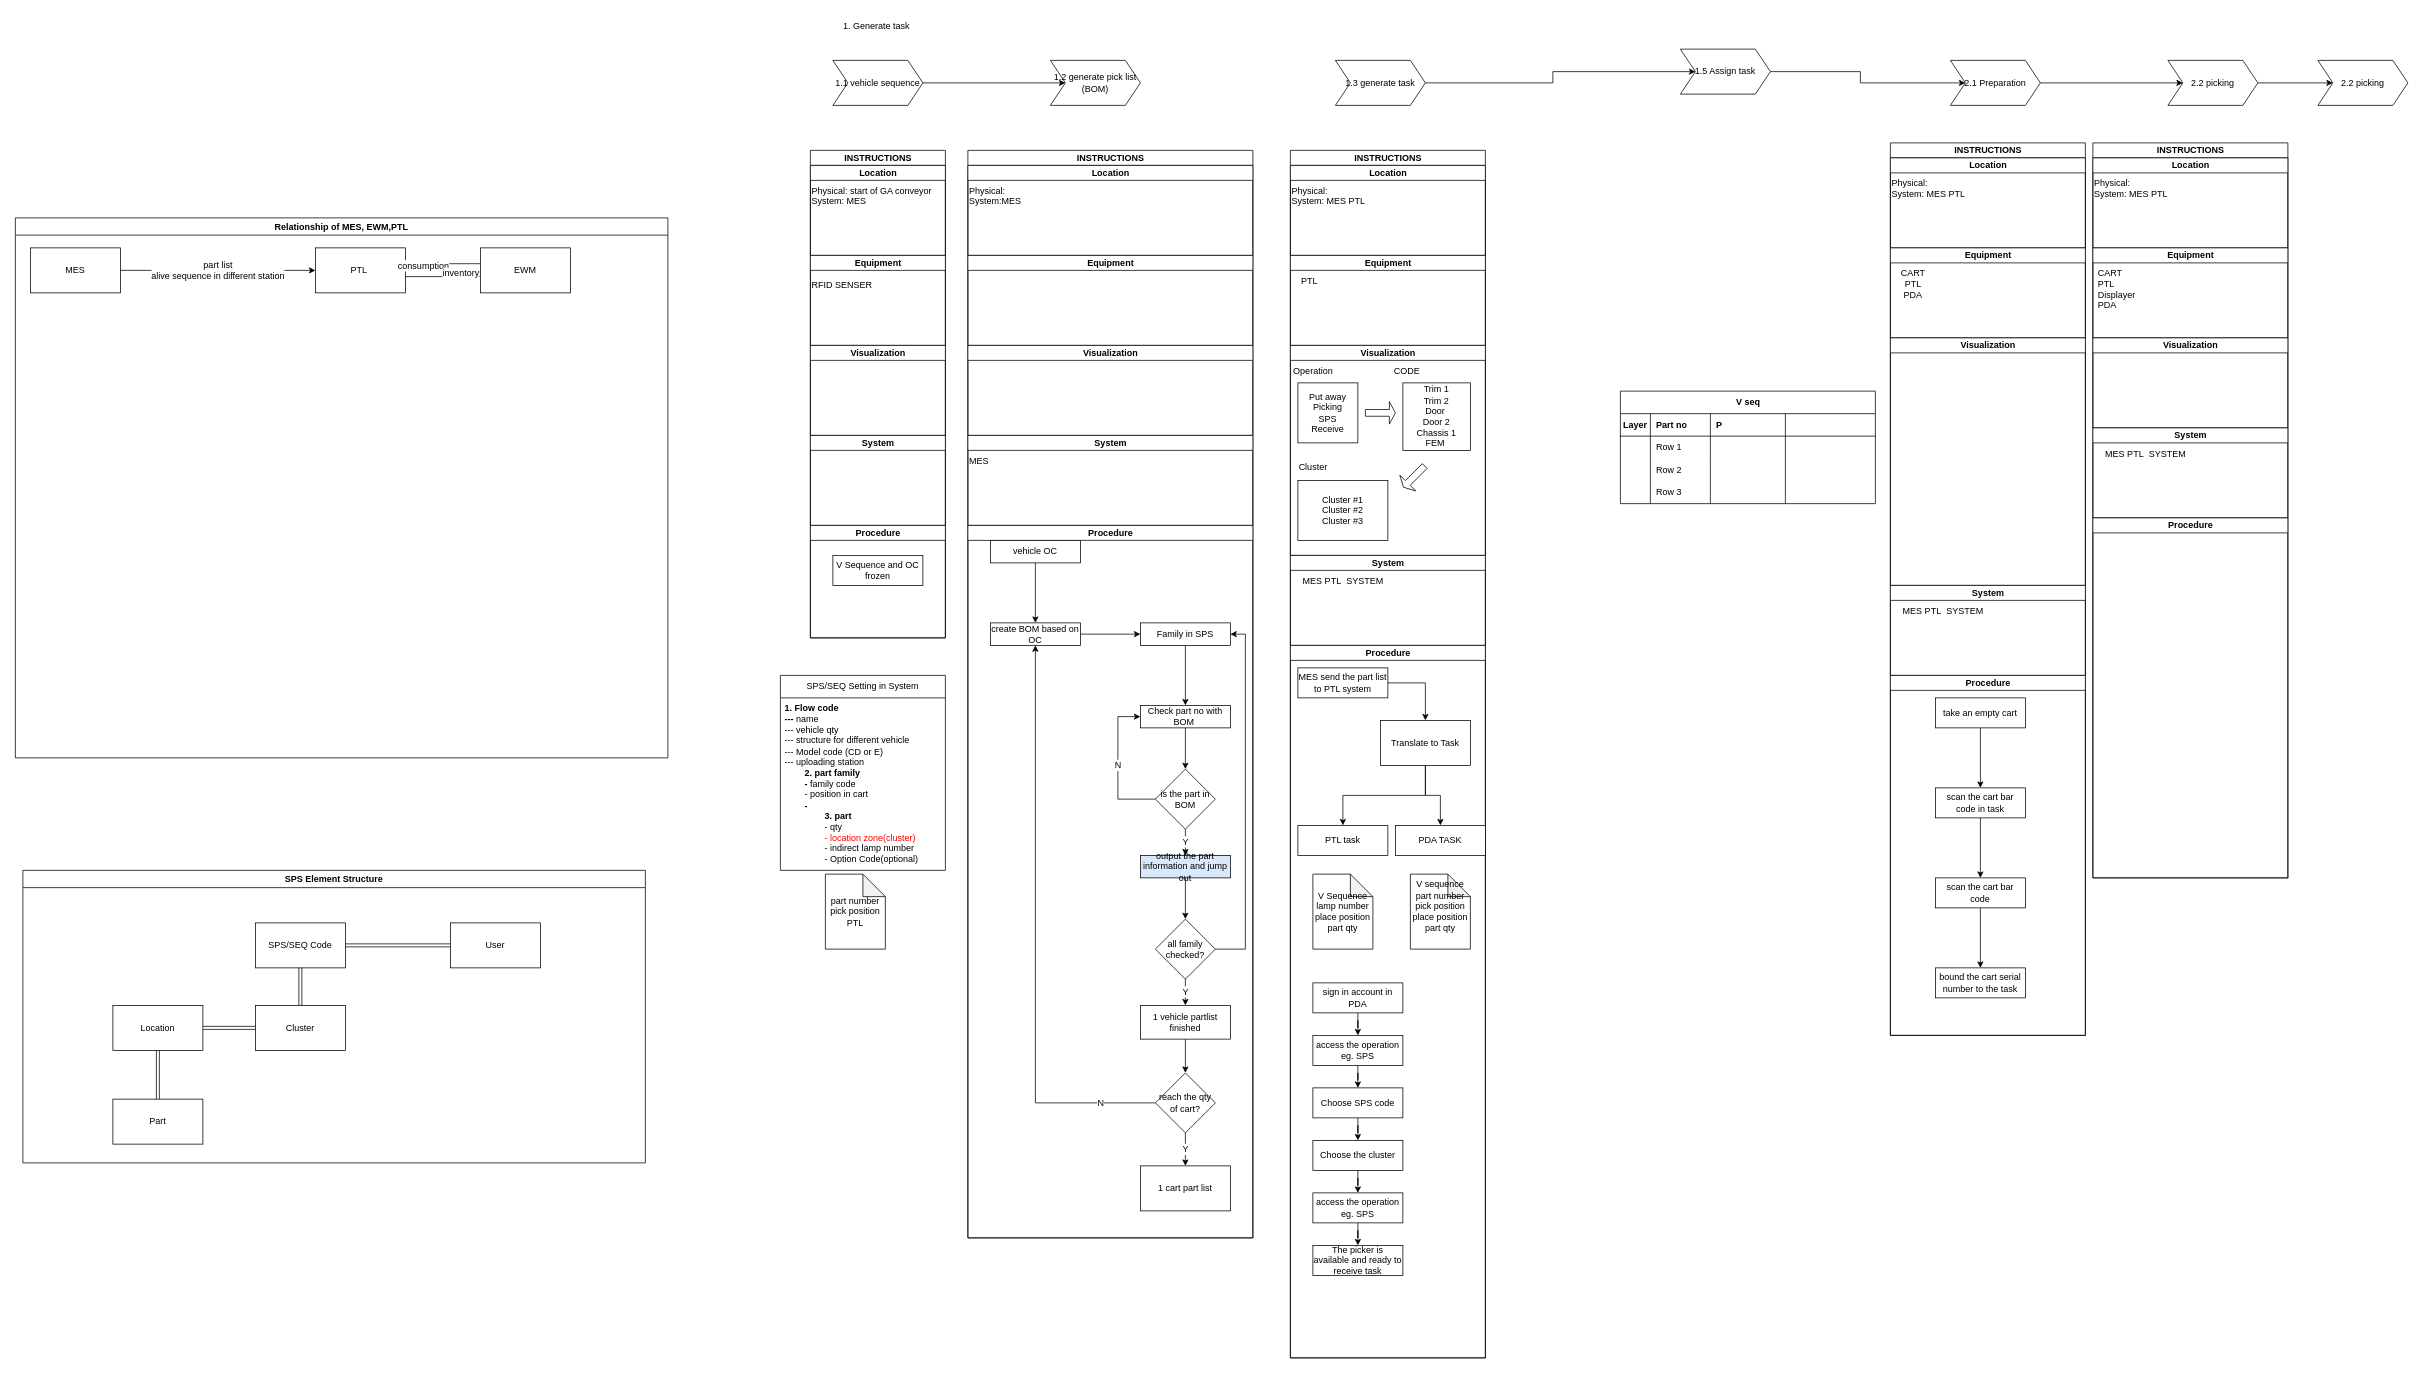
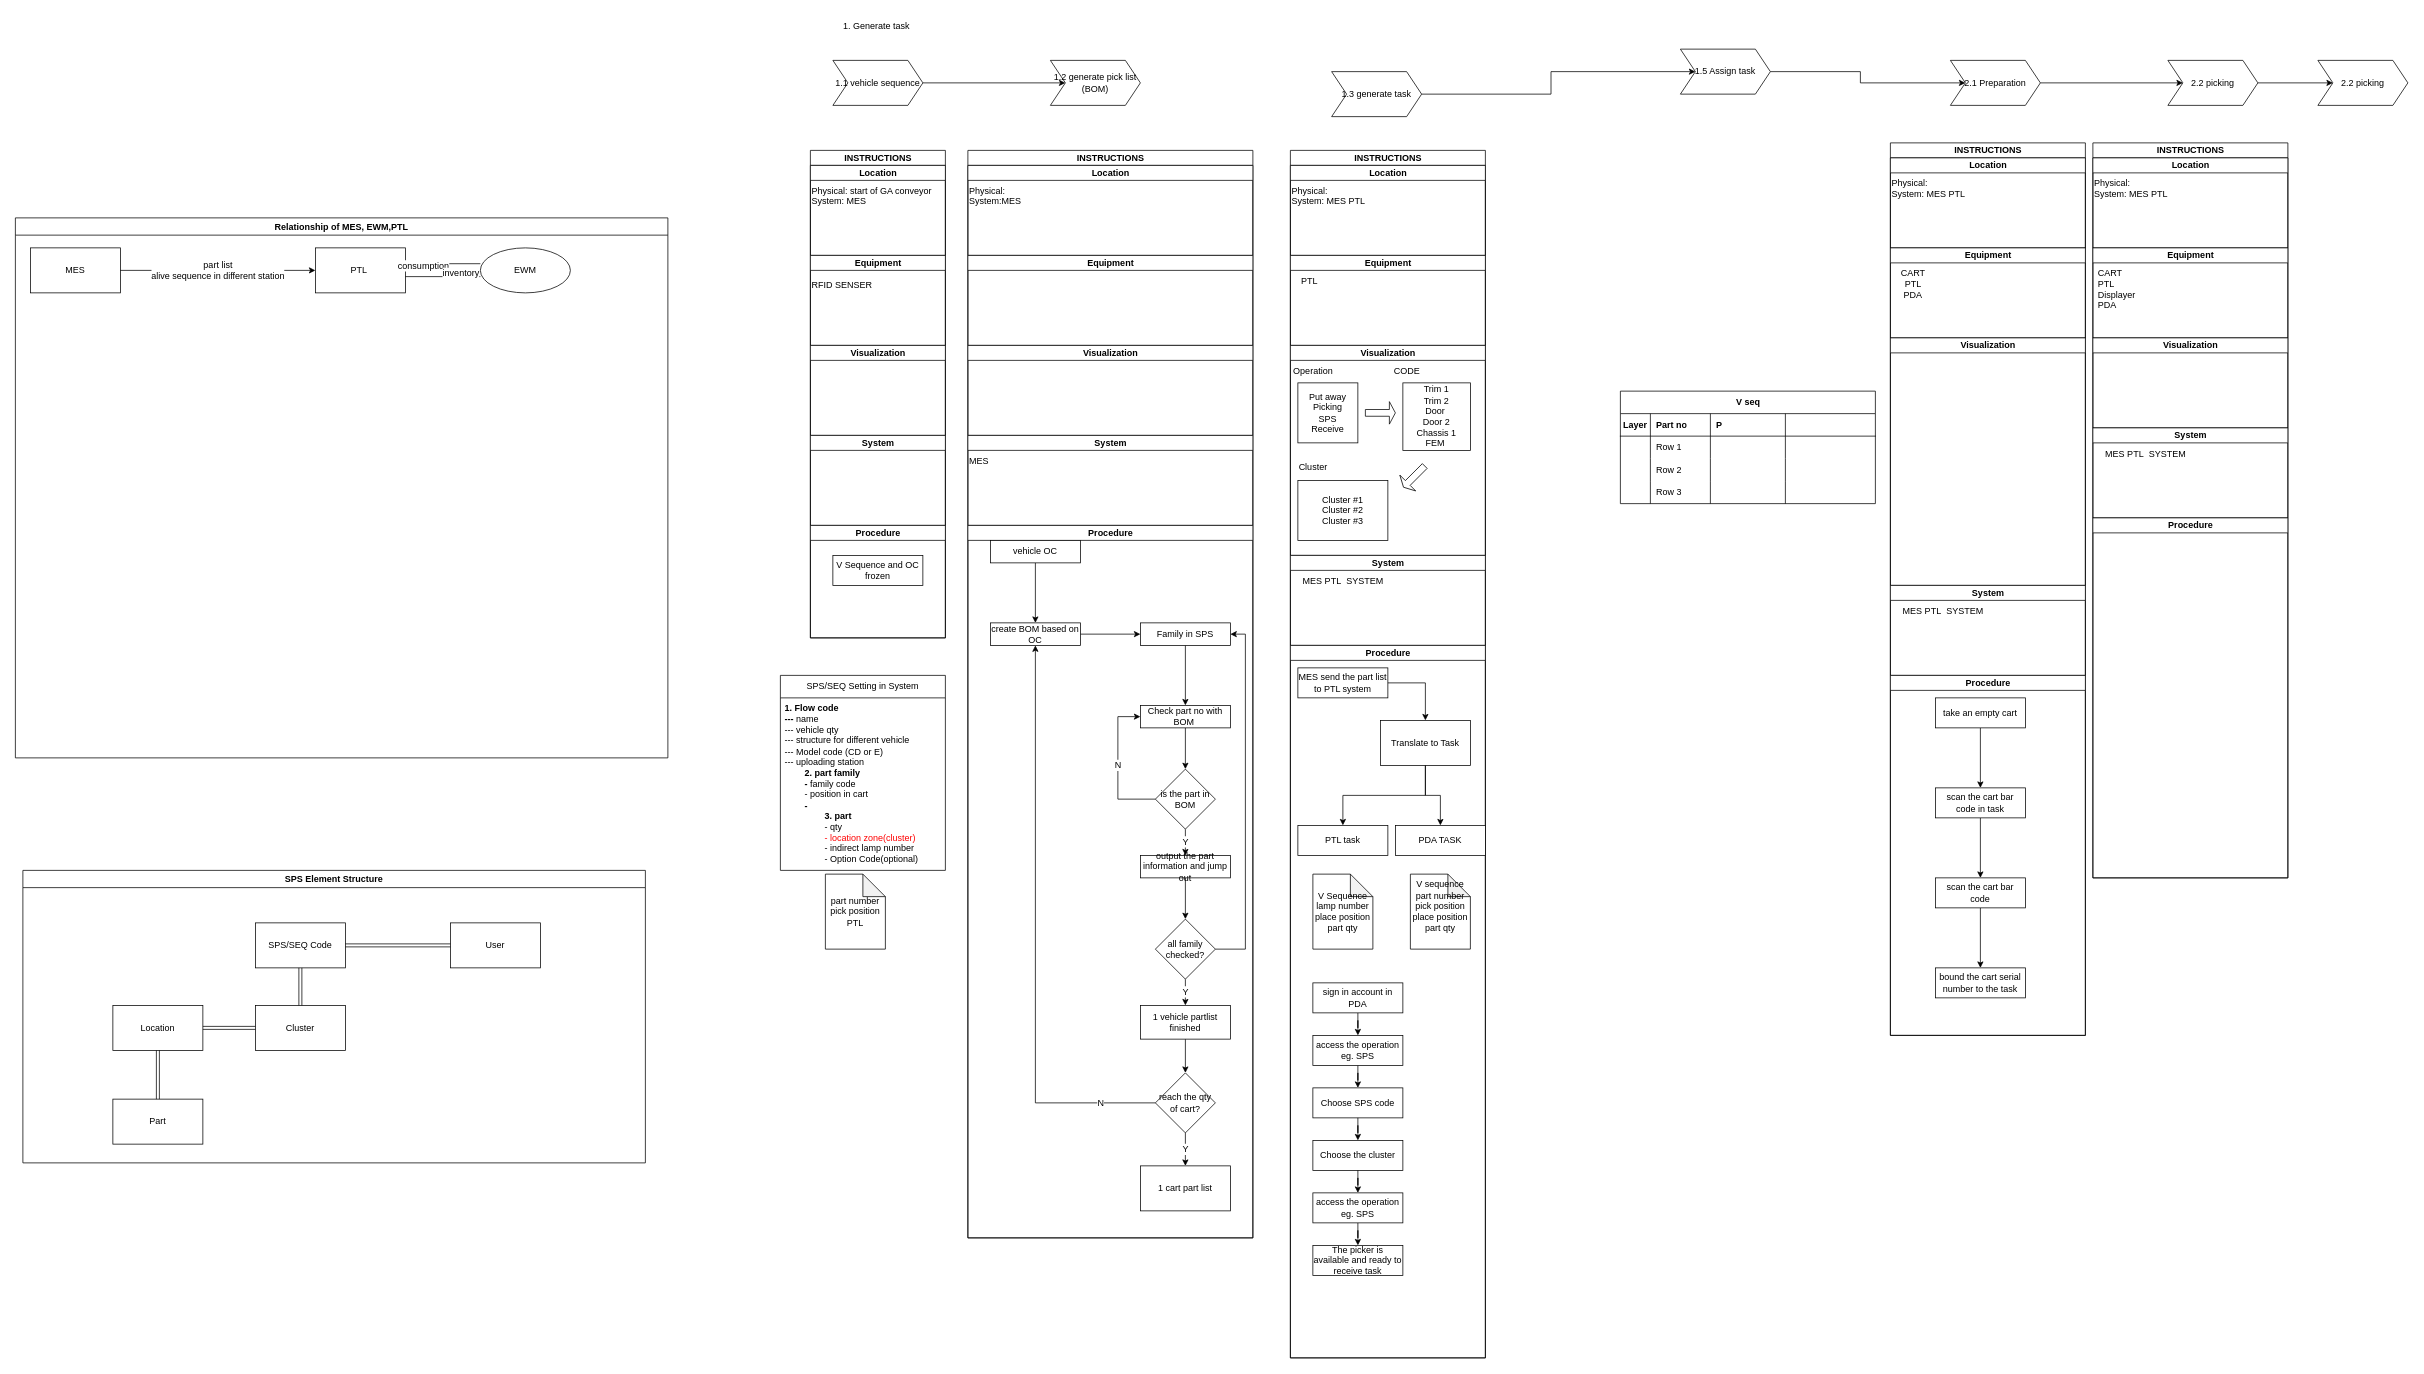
node "1.3 generate task": moved (1380, 83) -> (1377, 94)
node "EWM": shape rectangle -> ellipse
node "output the part information and jump out": fillcolor #dae8fc -> #ffffff
